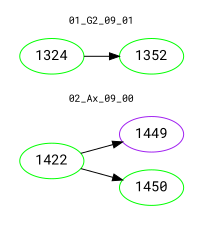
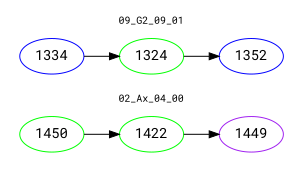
cluster "01_G2_09_01": label "01_G2_09_01" -> "09_G2_09_01"
node "1334": added
node "1352": color green -> blue
cluster "02_Ax_09_00": label "02_Ax_09_00" -> "02_Ax_04_00"
edge "1422" -> "1450": reversed
